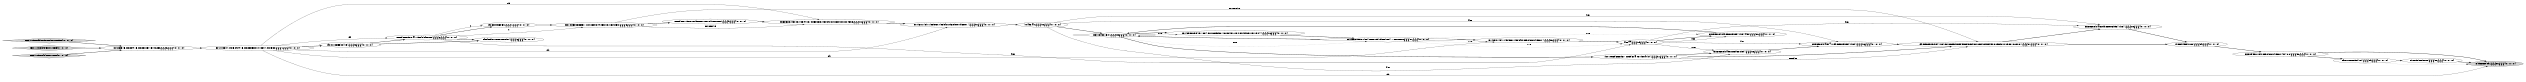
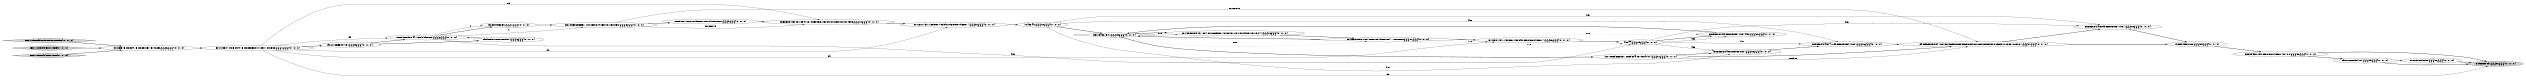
edge "SSTableReader s = writeFile(cfs,1000)@@@6@@@['1', '1', '1']" -> "cfs.disableAutoCompaction()@@@6@@@['1', '1', '0']": reversed
edge "files++@@@19@@@['1', '1', '1']" -> "assertEquals(files,sstables.size())@@@25@@@['0', '0', '1']": label "true" -> "files"
edge "cfs.truncateBlocking()@@@29@@@['1', '1', '0']" -> "validateCFS(cfs)@@@31@@@['1', '1', '1']": style dotted -> bold
